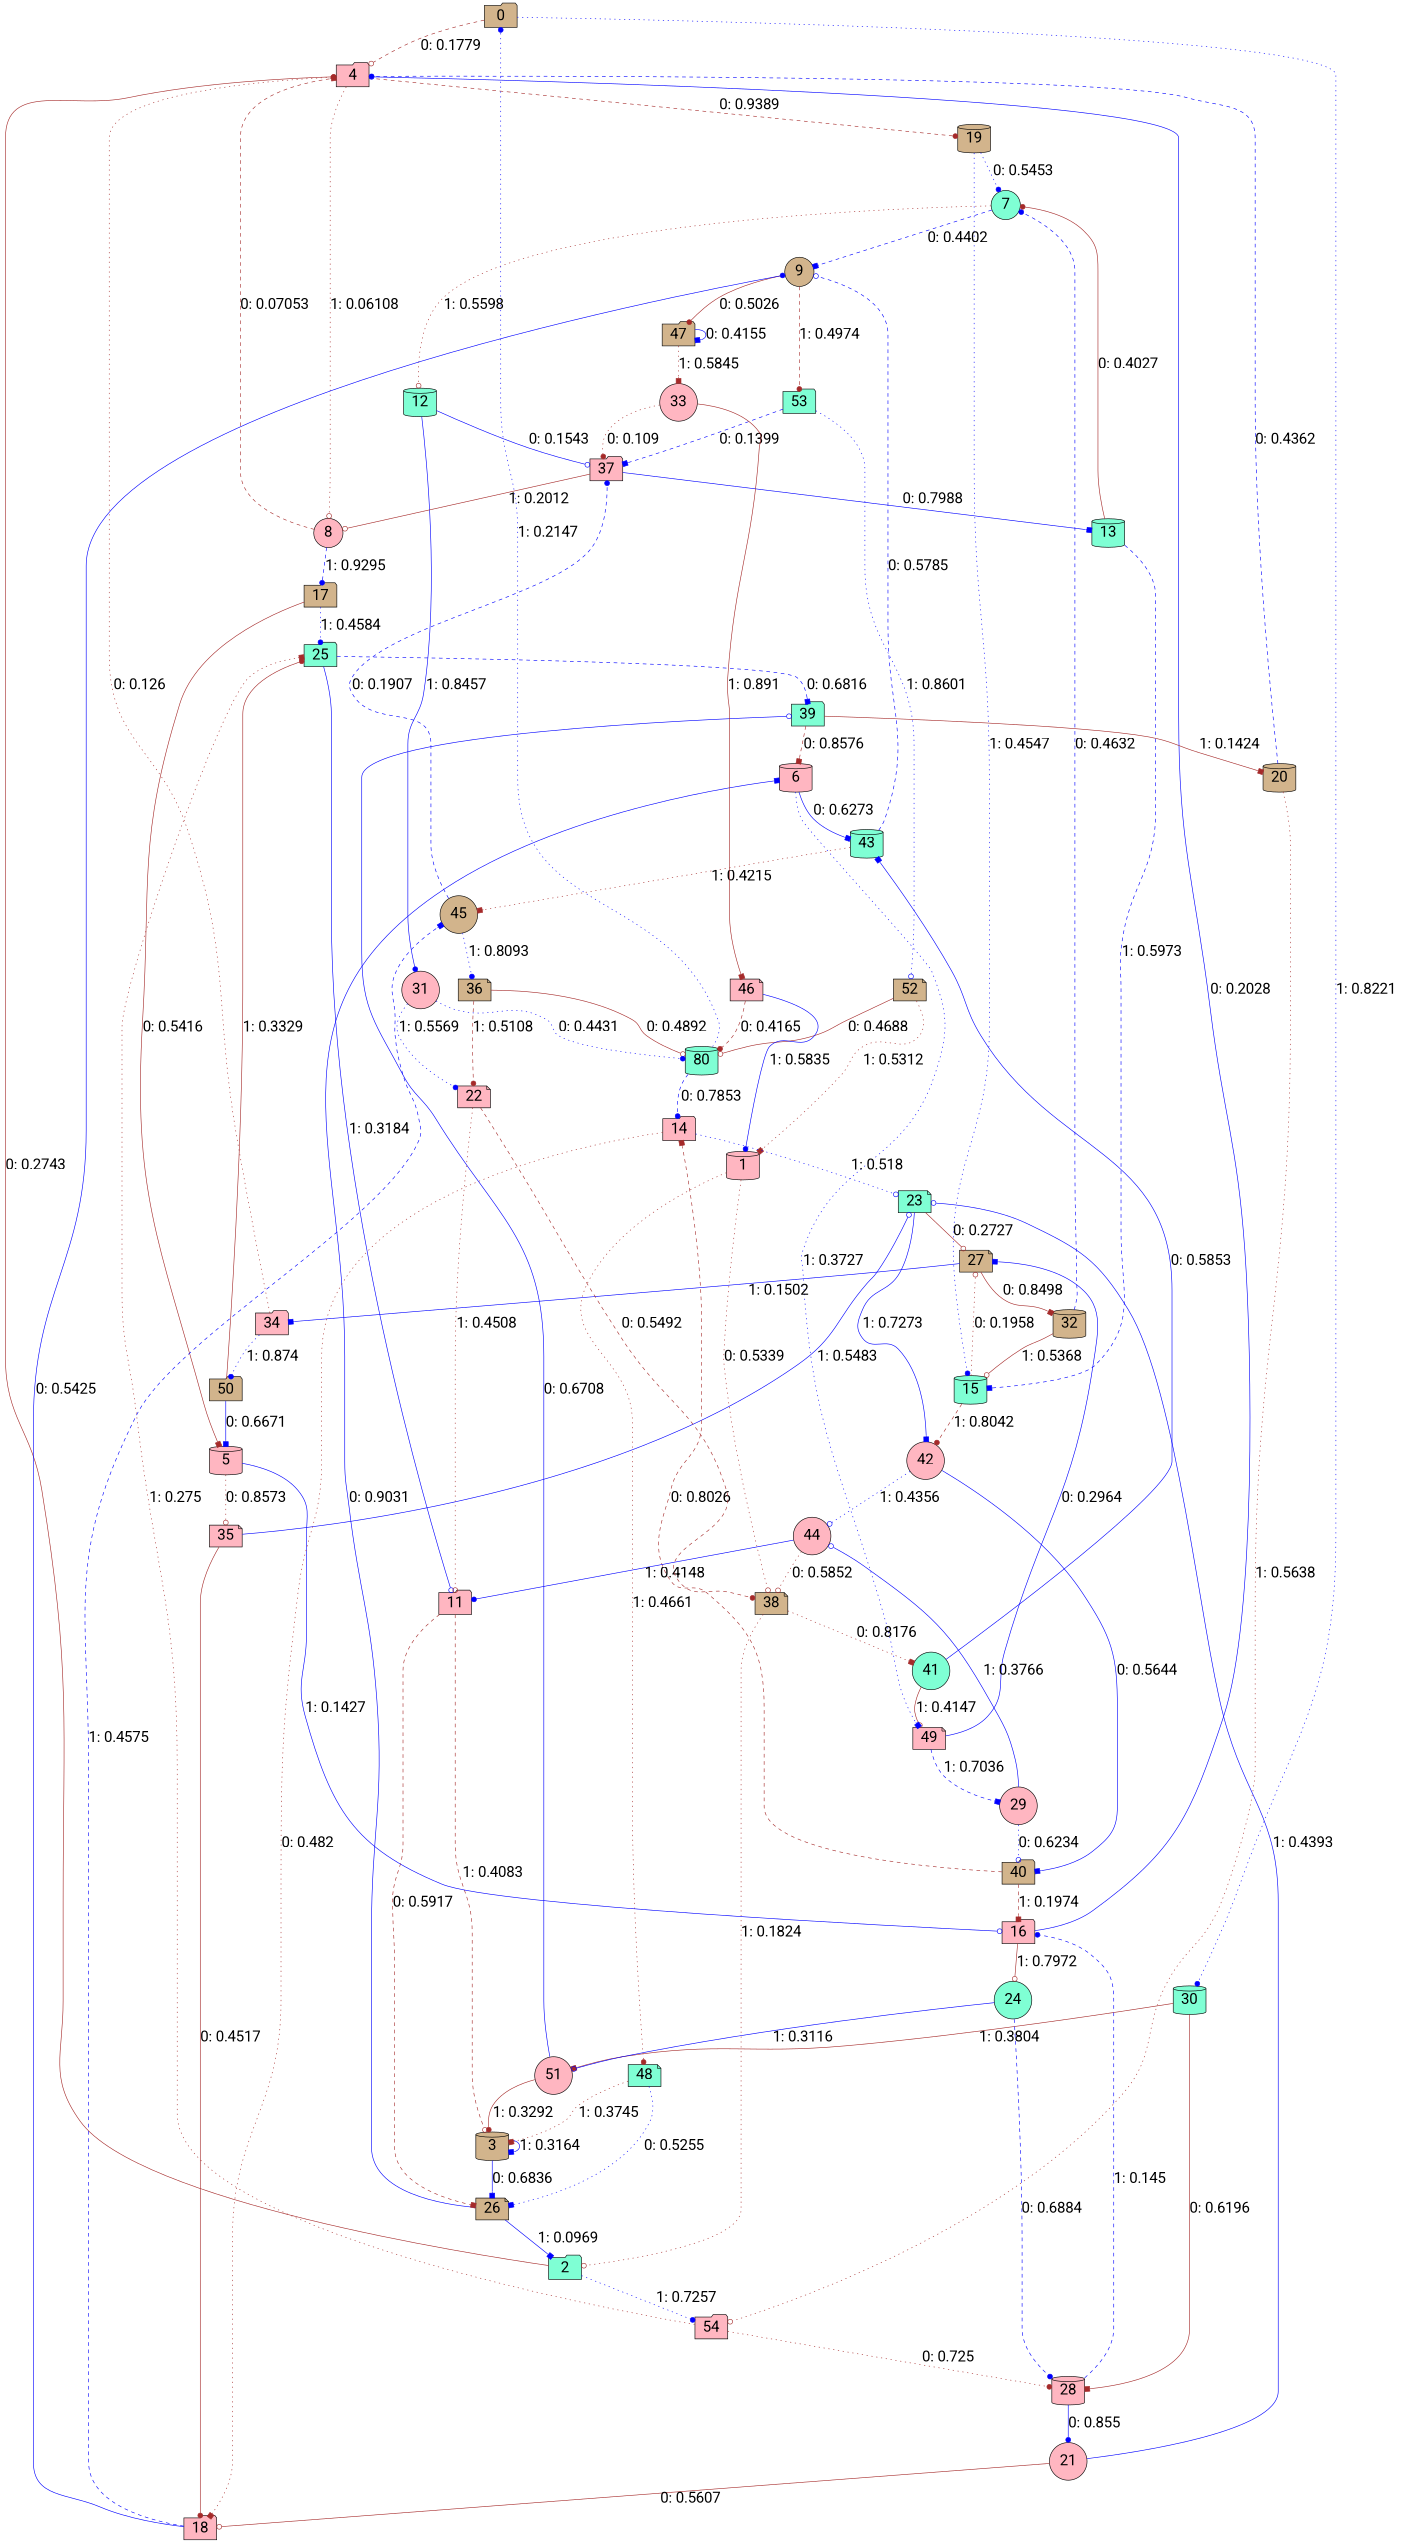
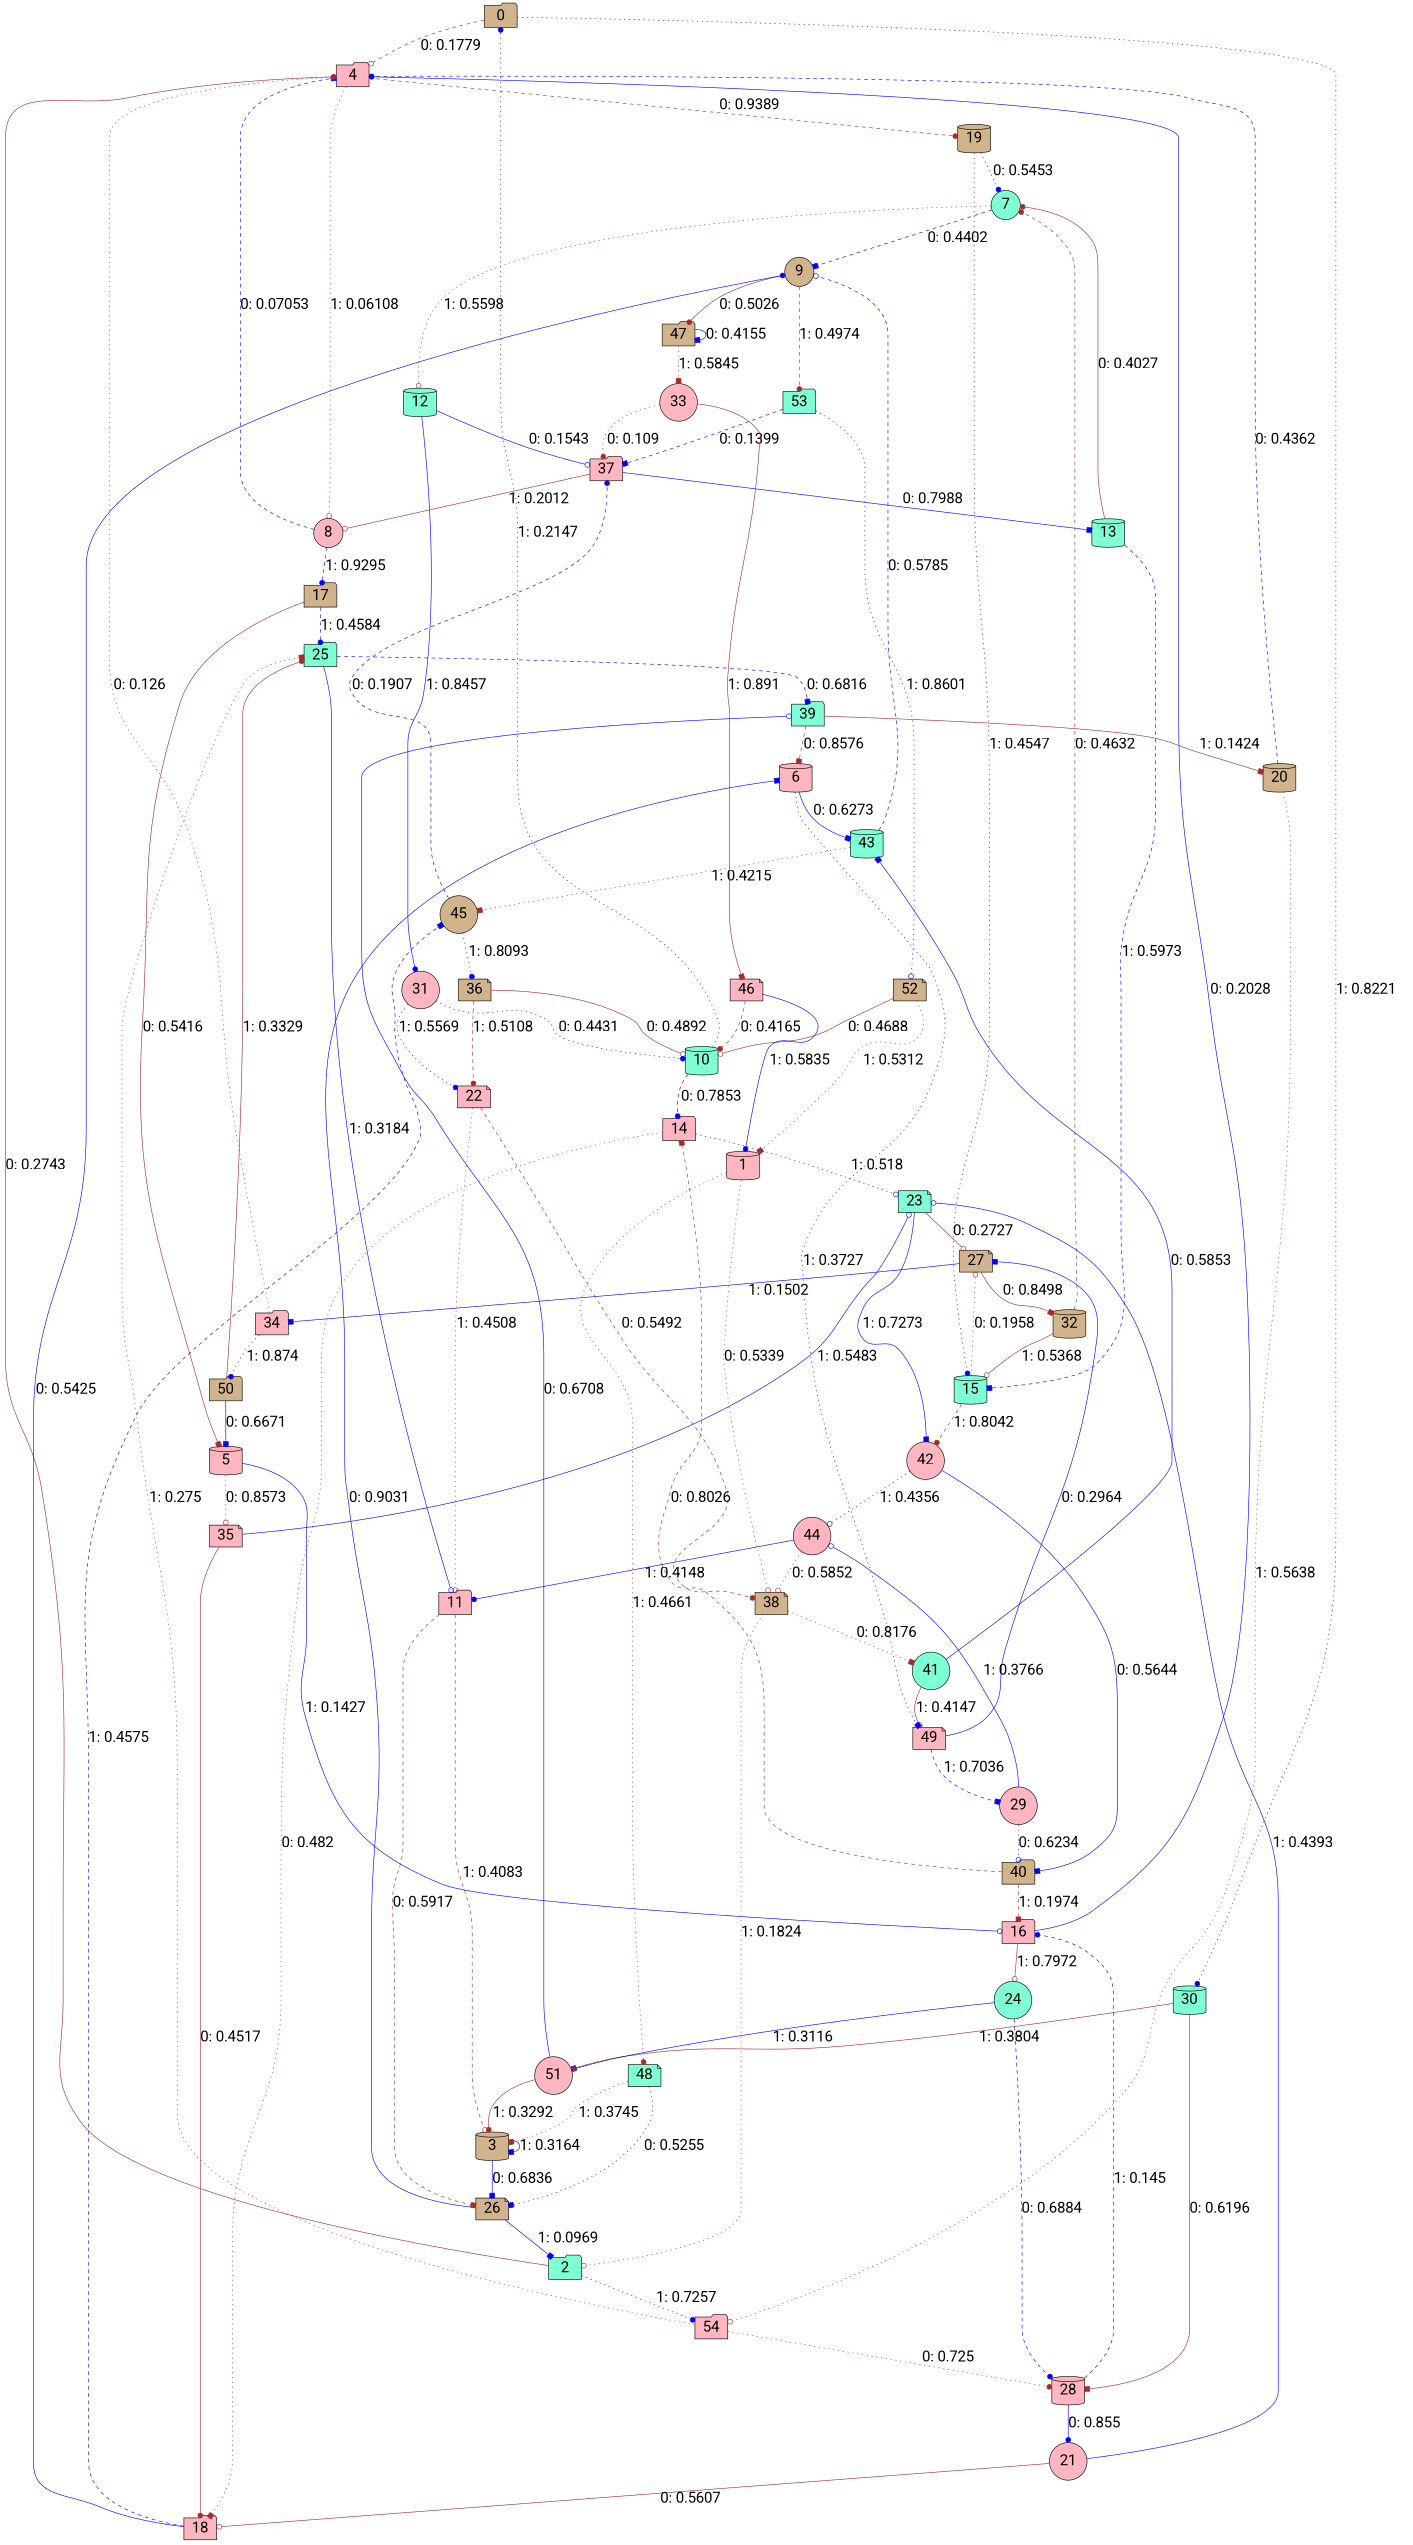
edge "8" -> "4": color brown -> blue
edge "17" -> "25": style dotted -> dashed
edge "32" -> "7": color blue -> brown
node "80": label "80" -> "10"
